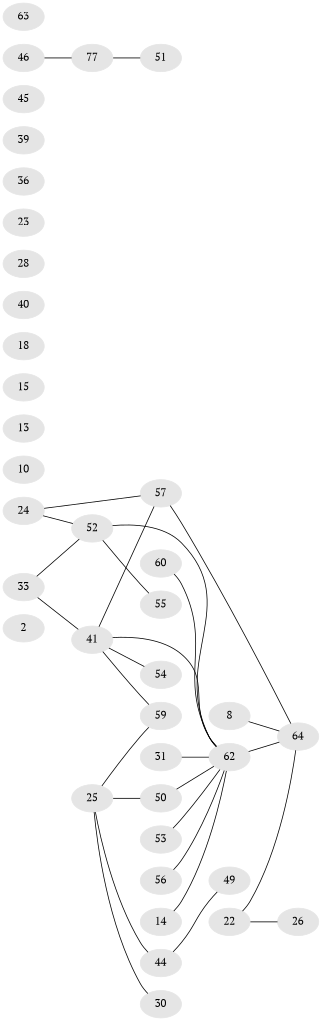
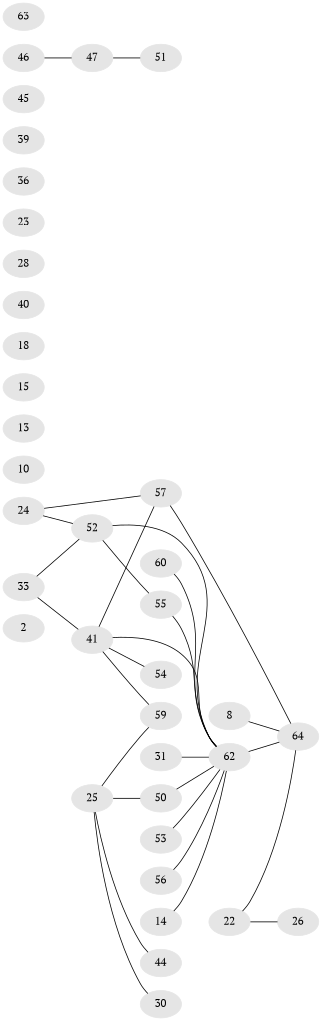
node "77": label "77" -> "47"
edge "55" -- "62": added
node "49": removed
